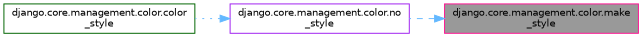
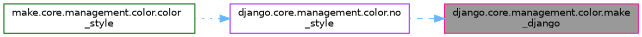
node "django.core.management.color.color _style": label "django.core.management.color.color _style" -> "make.core.management.color.color _style"
node "django.core.management.color.make _style": label "django.core.management.color.make _style" -> "django.core.management.color.make _django"
